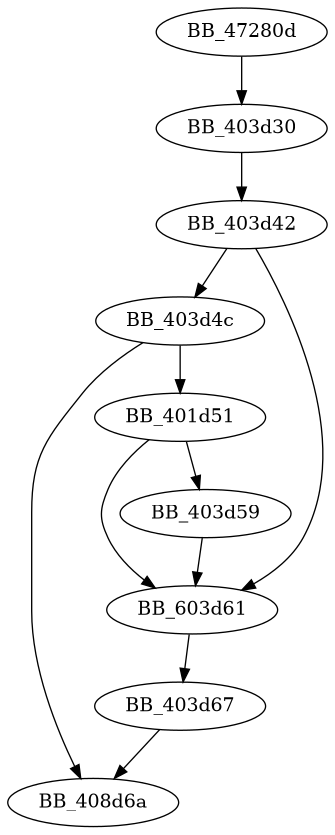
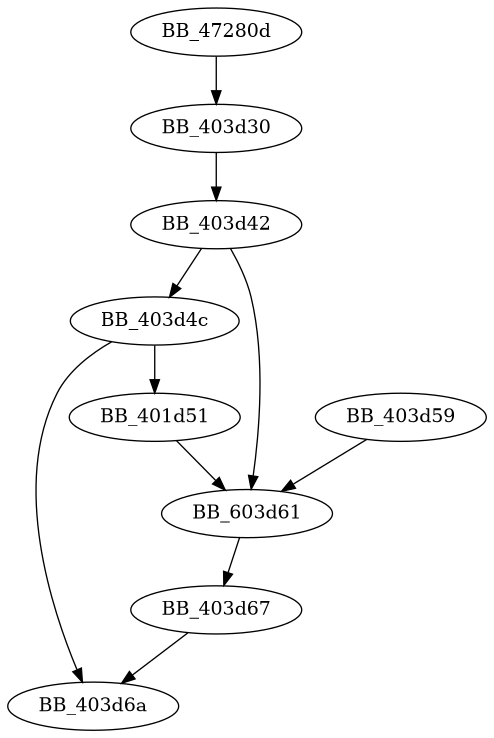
edge "BB_401d51" -> "BB_403d59": removed
node "BB_408d6a": label "BB_408d6a" -> "BB_403d6a"
